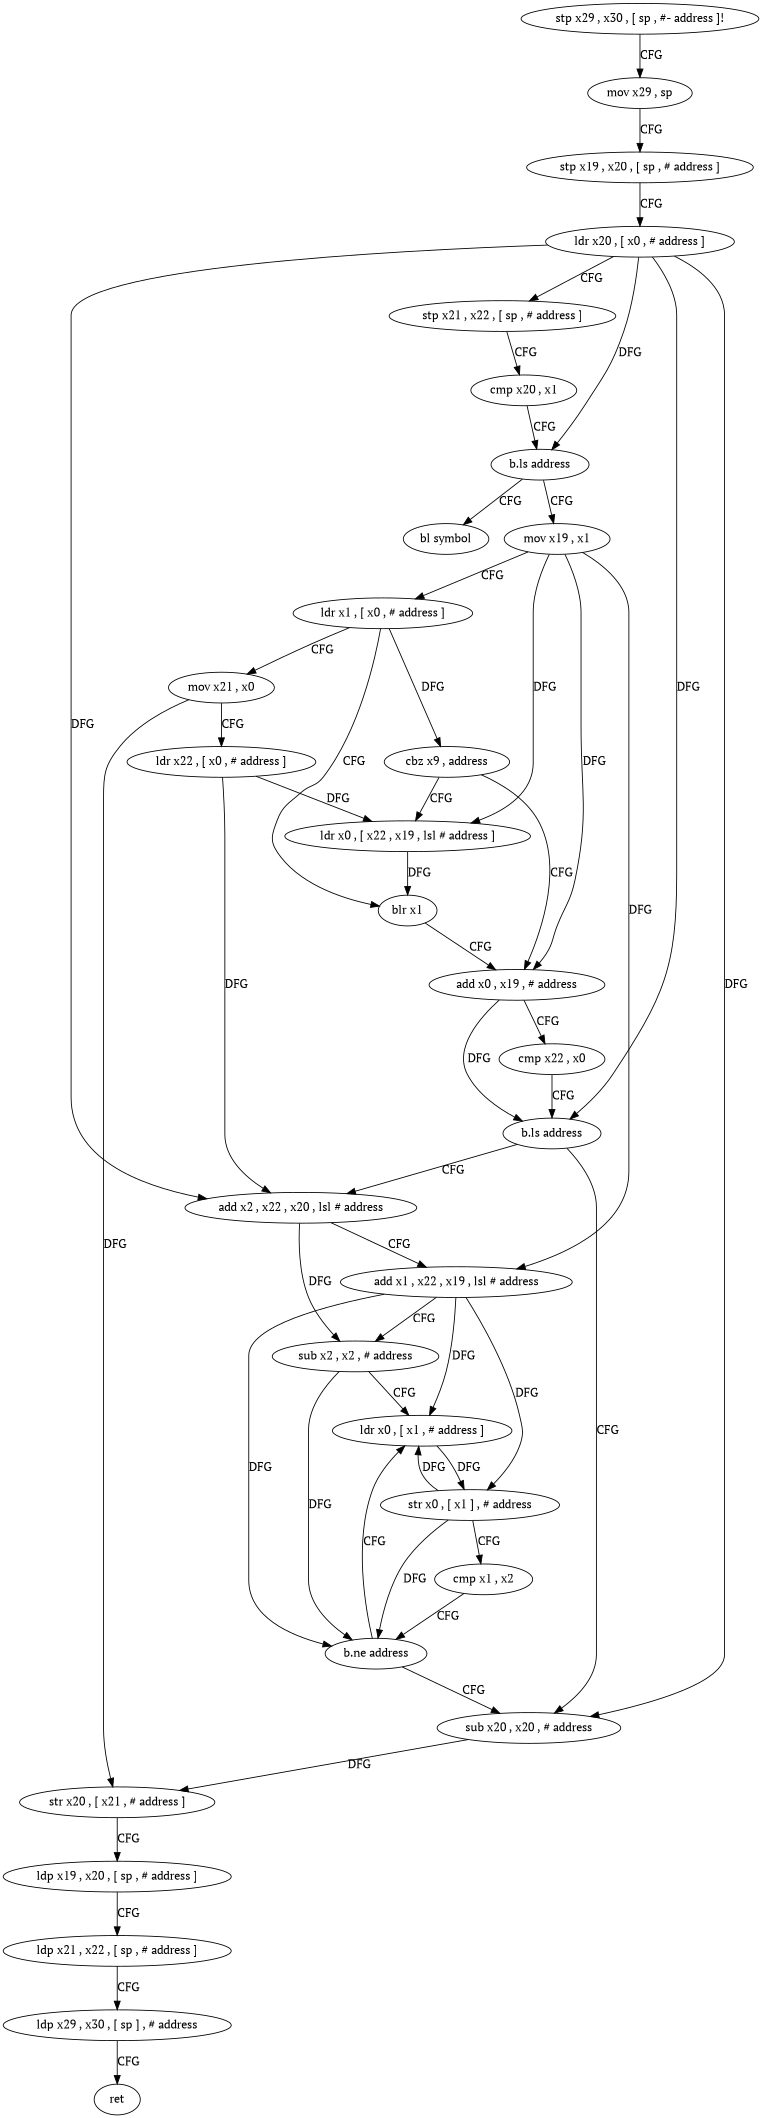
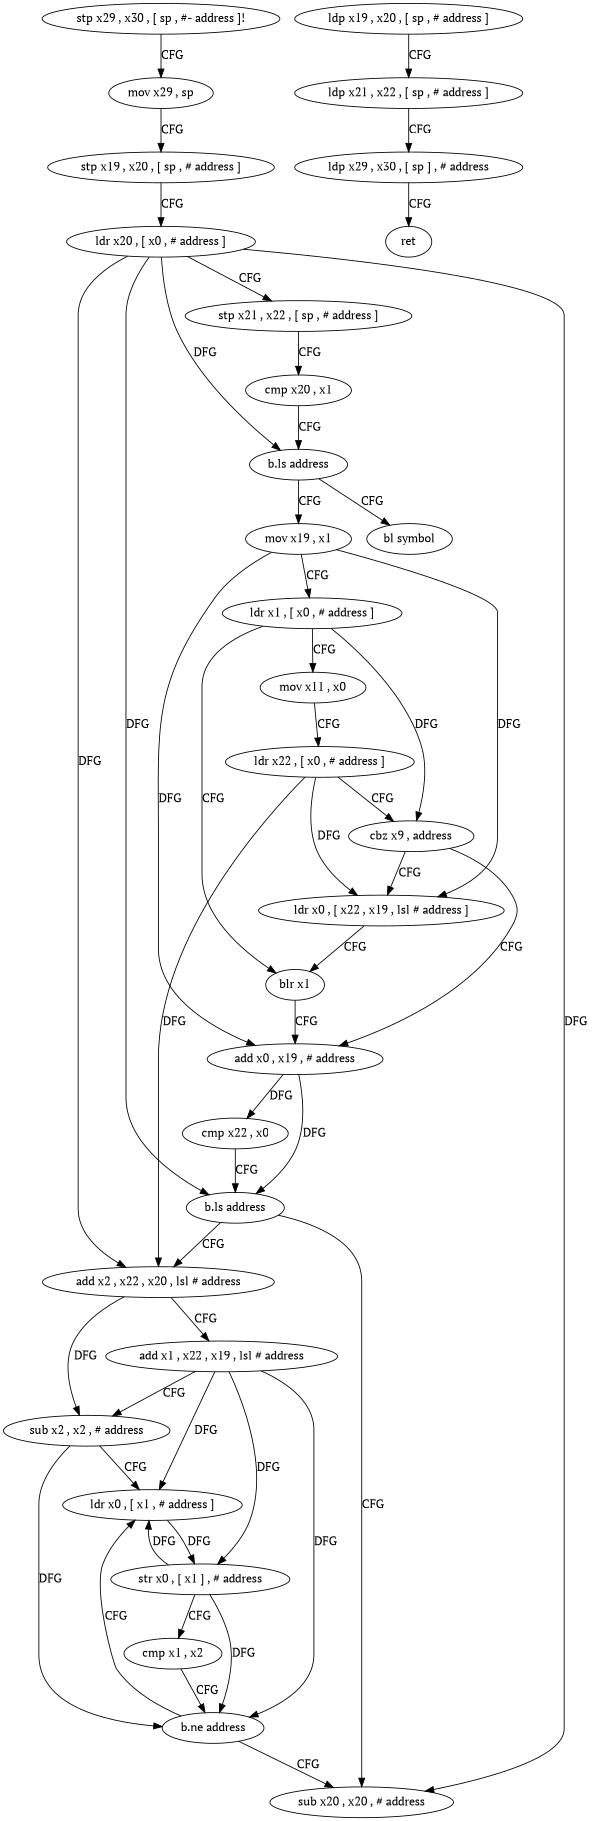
node "mov x21 , x0": label "mov x21 , x0" -> "mov x11 , x0"
edge "ldr x22 , [ x0 , # address ]" -> "cbz x9 , address": added, label "CFG"
edge "ldr x0 , [ x22 , x19 , lsl # address ]" -> "blr x1": label "DFG" -> "CFG"
edge "mov x19 , x1" -> "add x1 , x22 , x19 , lsl # address": removed, label "DFG"
edge "add x0 , x19 , # address" -> "cmp x22 , x0": label "CFG" -> "DFG"
node "str x20 , [ x21 , # address ]": removed
